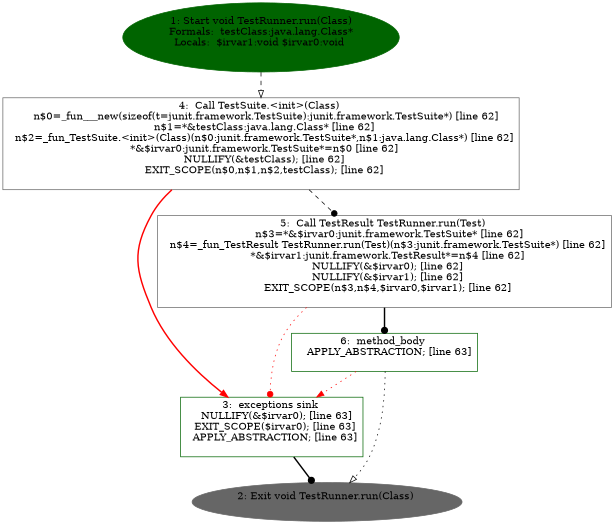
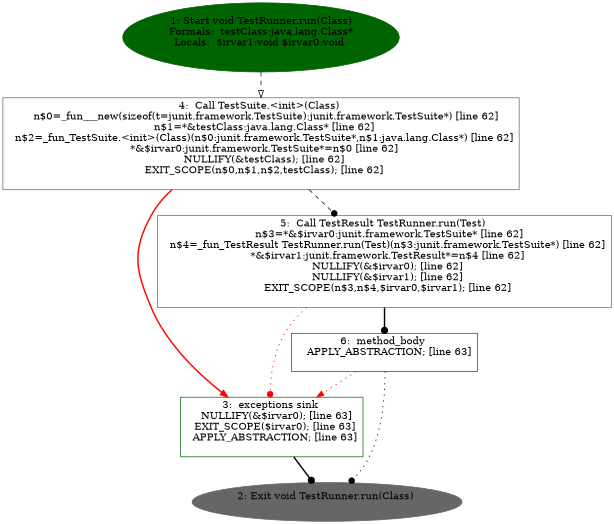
edge "6:  method_body APPLY_ABSTRACTION; [line 63]" -> "2: Exit void TestRunner.run(Class)": arrowhead onormal -> dot
